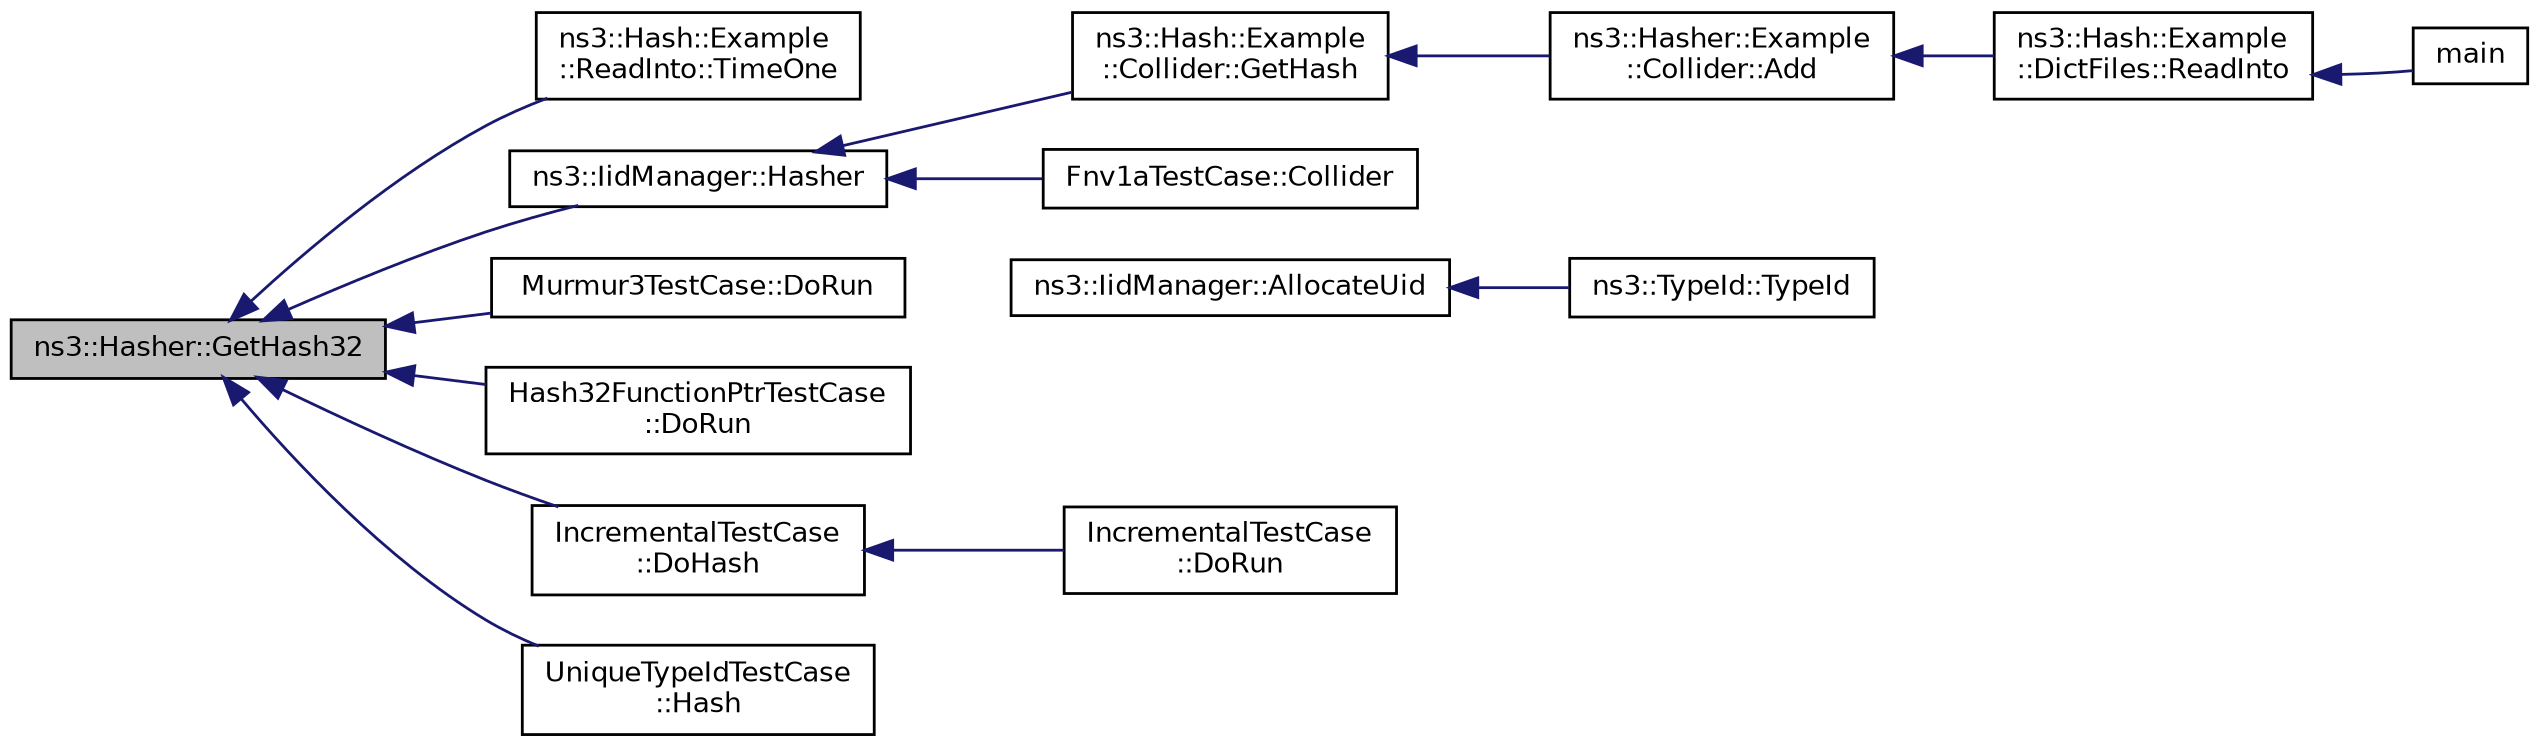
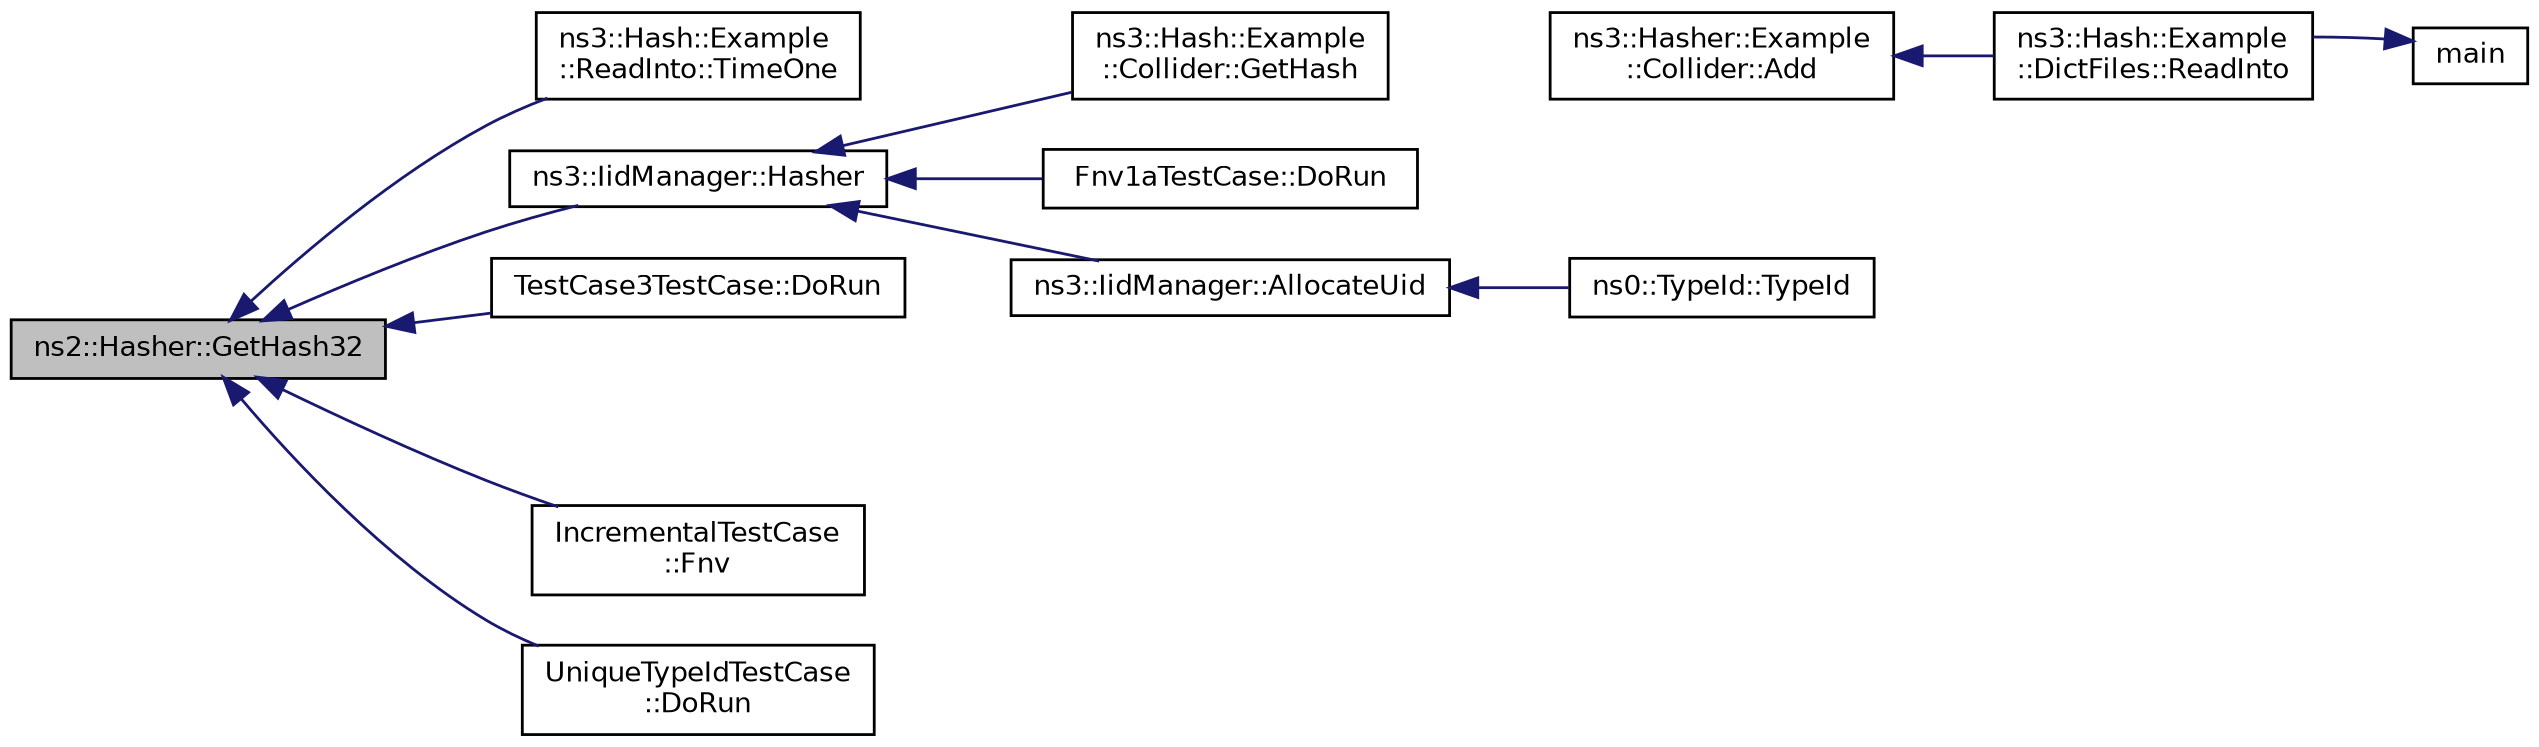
edge "ns3::Hasher::Example ::Collider::Add" -> "ns3::Hash::Example ::Collider::GetHash": removed
edge "main" -> "ns3::Hash::Example ::DictFiles::ReadInto": reversed
node "Fnv1aTestCase::Collider": label "Fnv1aTestCase::Collider" -> "Fnv1aTestCase::DoRun"
edge "ns3::IidManager::AllocateUid" -> "ns3::IidManager::Hasher": added
node "Murmur3TestCase::DoRun": label "Murmur3TestCase::DoRun" -> "TestCase3TestCase::DoRun"
node "ns3::TypeId::TypeId": label "ns3::TypeId::TypeId" -> "ns0::TypeId::TypeId"
node "ns3::Hasher::GetHash32": label "ns3::Hasher::GetHash32" -> "ns2::Hasher::GetHash32"
node "Hash32FunctionPtrTestCase ::DoRun": removed
node "IncrementalTestCase ::DoHash": label "IncrementalTestCase ::DoHash" -> "IncrementalTestCase ::Fnv"
node "IncrementalTestCase ::DoRun": removed
node "UniqueTypeIdTestCase ::Hash": label "UniqueTypeIdTestCase ::Hash" -> "UniqueTypeIdTestCase ::DoRun"
